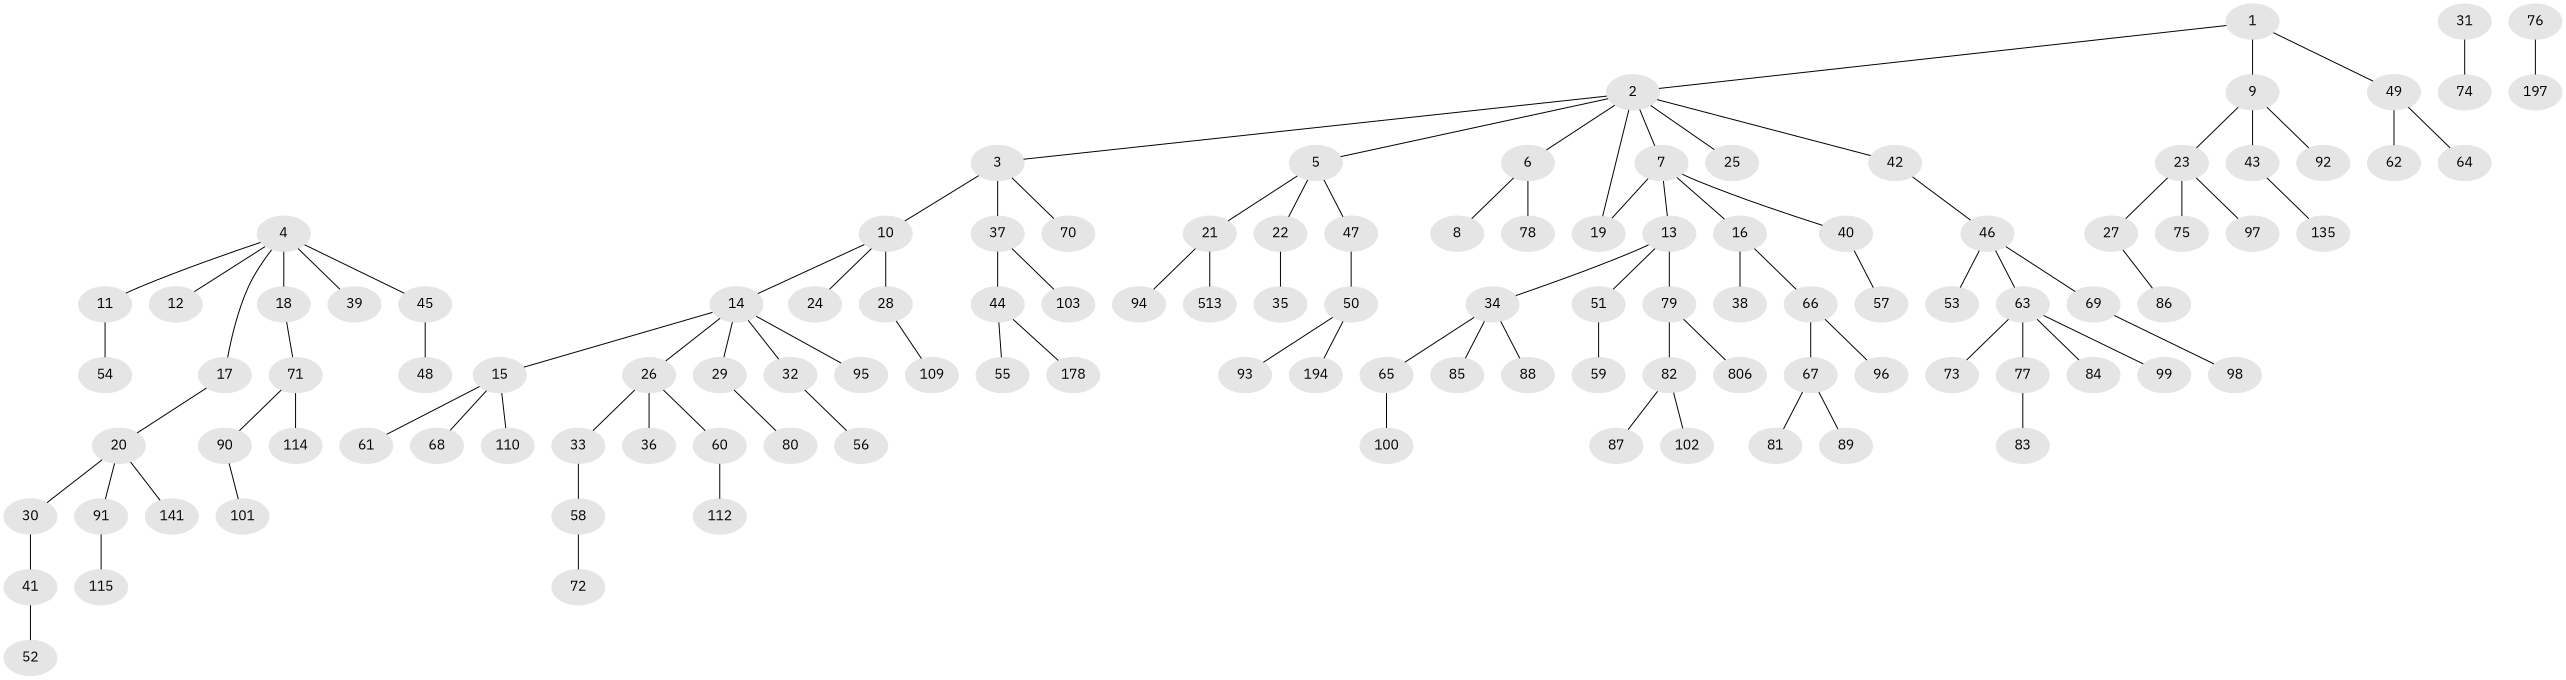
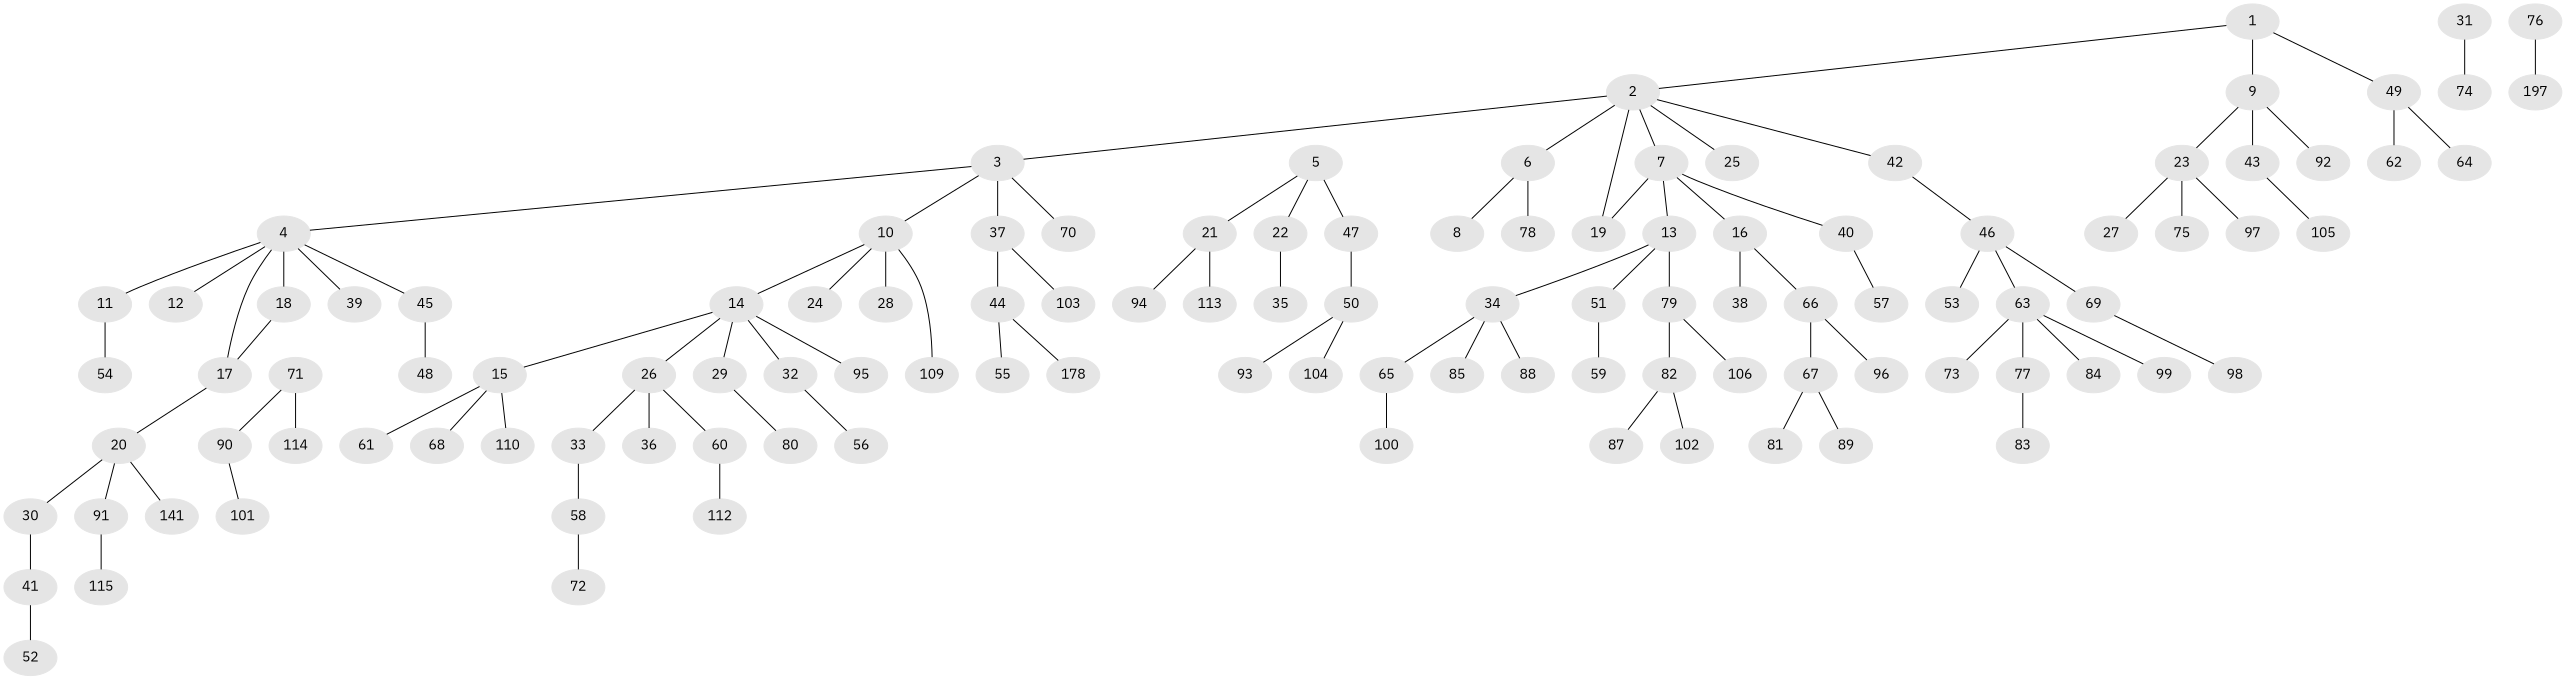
edge "2" -- "5": removed
edge "3" -- "4": added
node "135": label "135" -> "105"
node "513": label "513" -> "113"
node "86": removed
edge "18" -- "71": now "18" -- "17"
edge "28" -- "109": now "10" -- "109"
node "194": label "194" -> "104"
node "806": label "806" -> "106"
